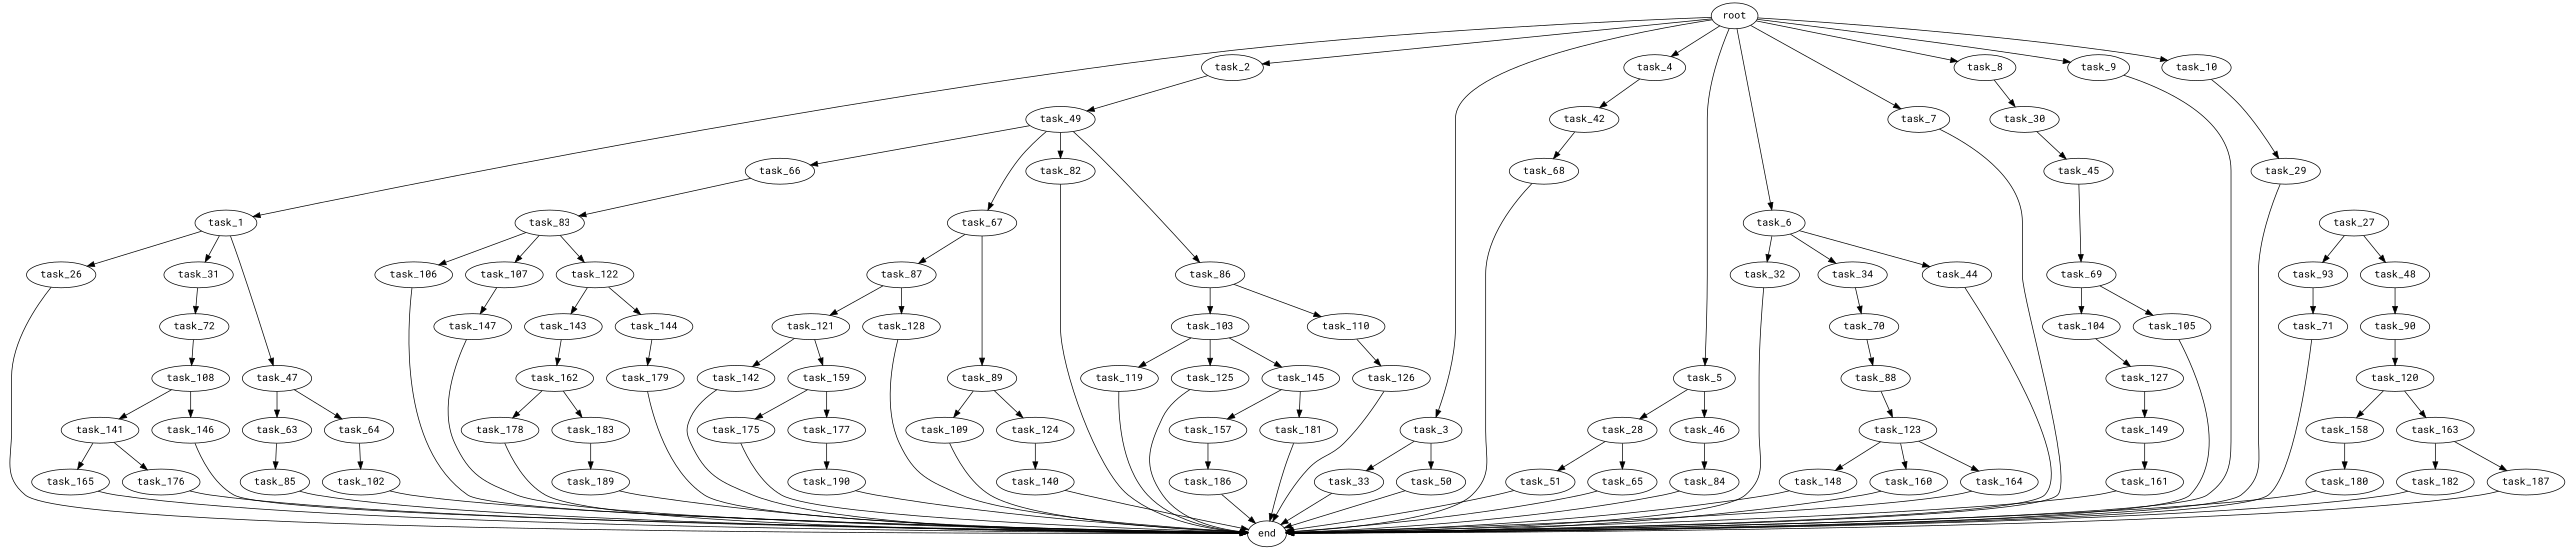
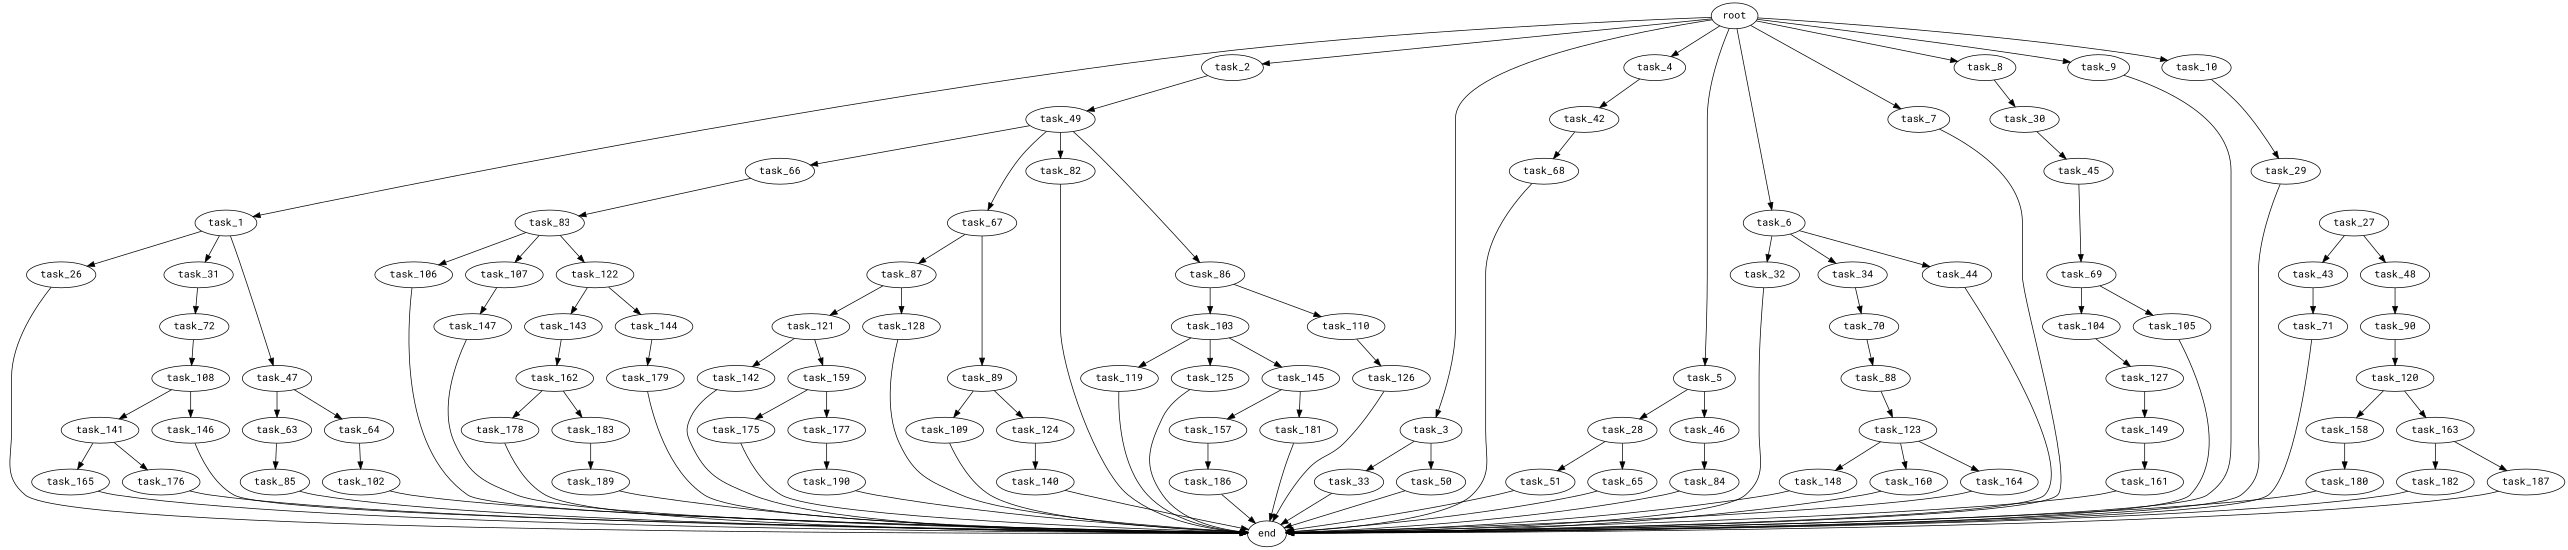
node "task_93": label "task_93" -> "task_43"
